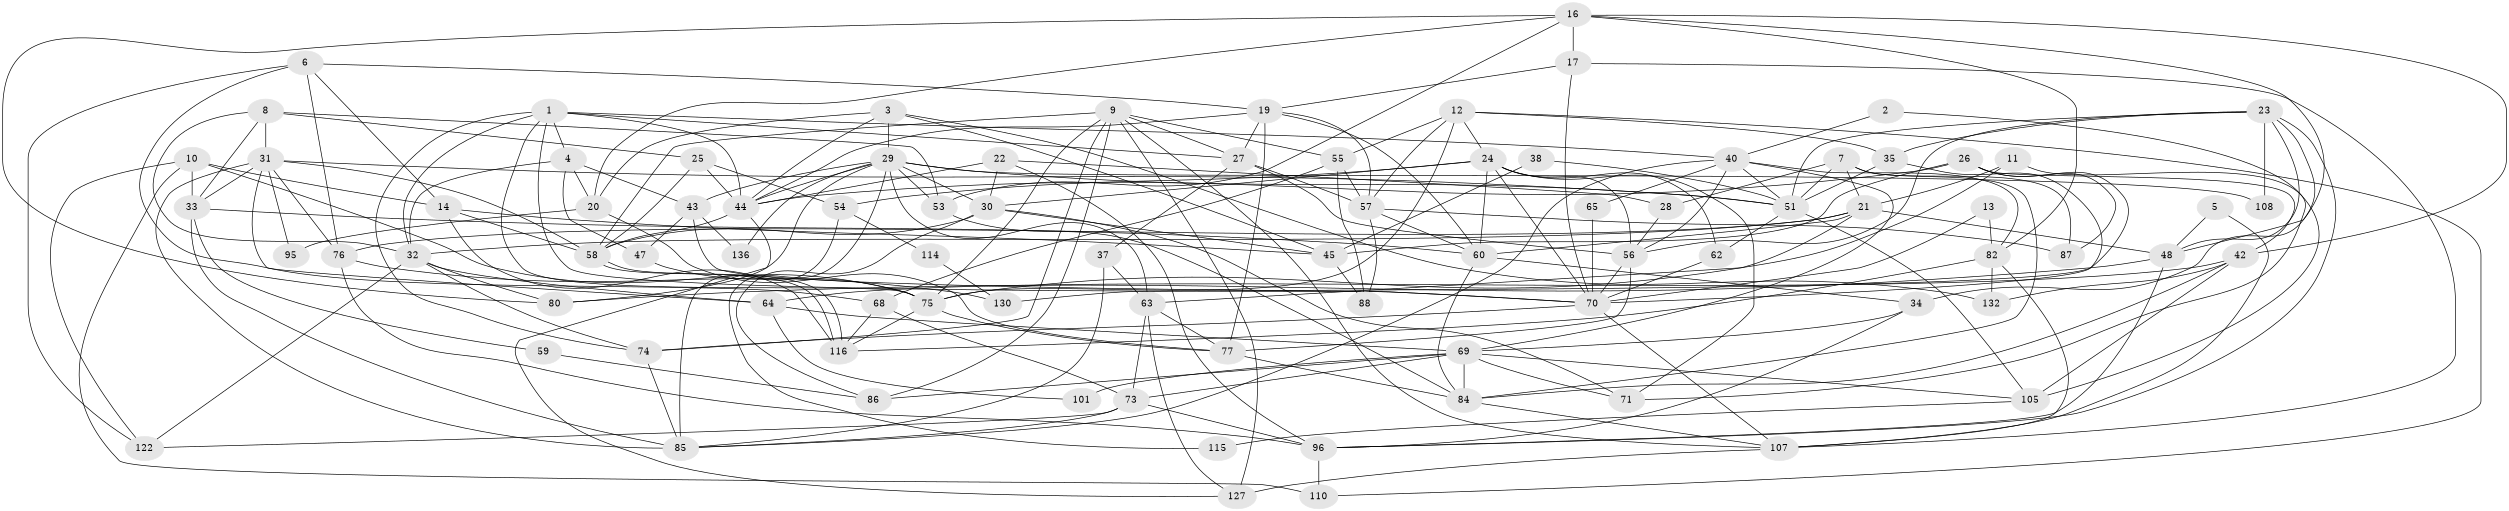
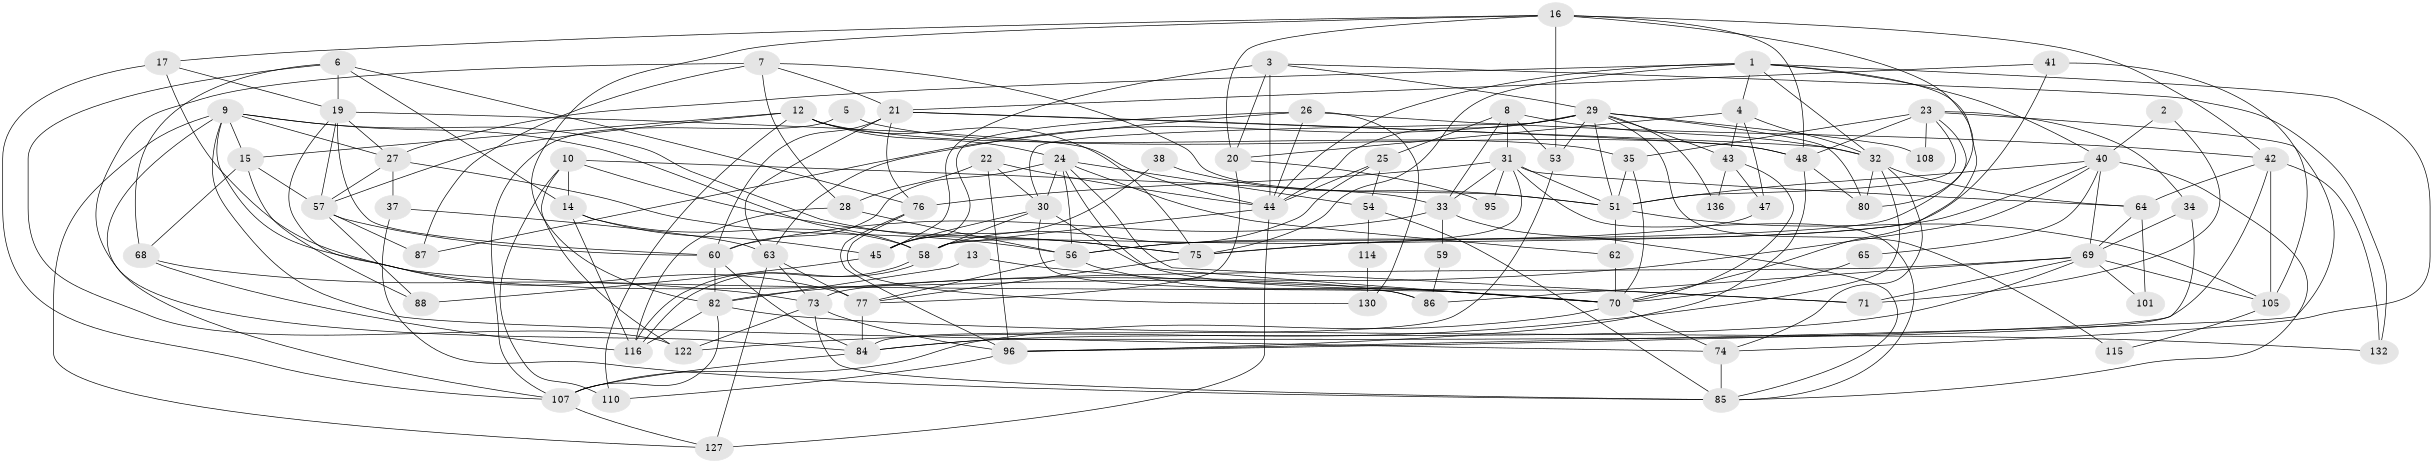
node "55": label "55" -> "15"
node "11": label "11" -> "41"
edge "60" -- "34": now "60" -- "82"
edge "75" -- "116": now "28" -- "116"
